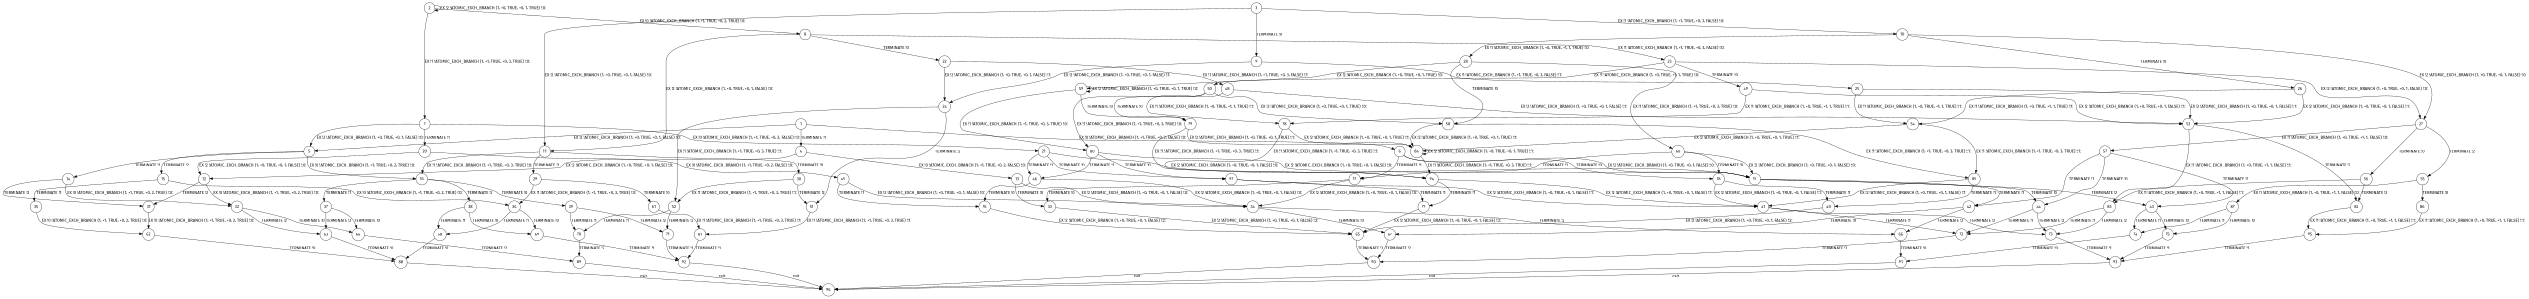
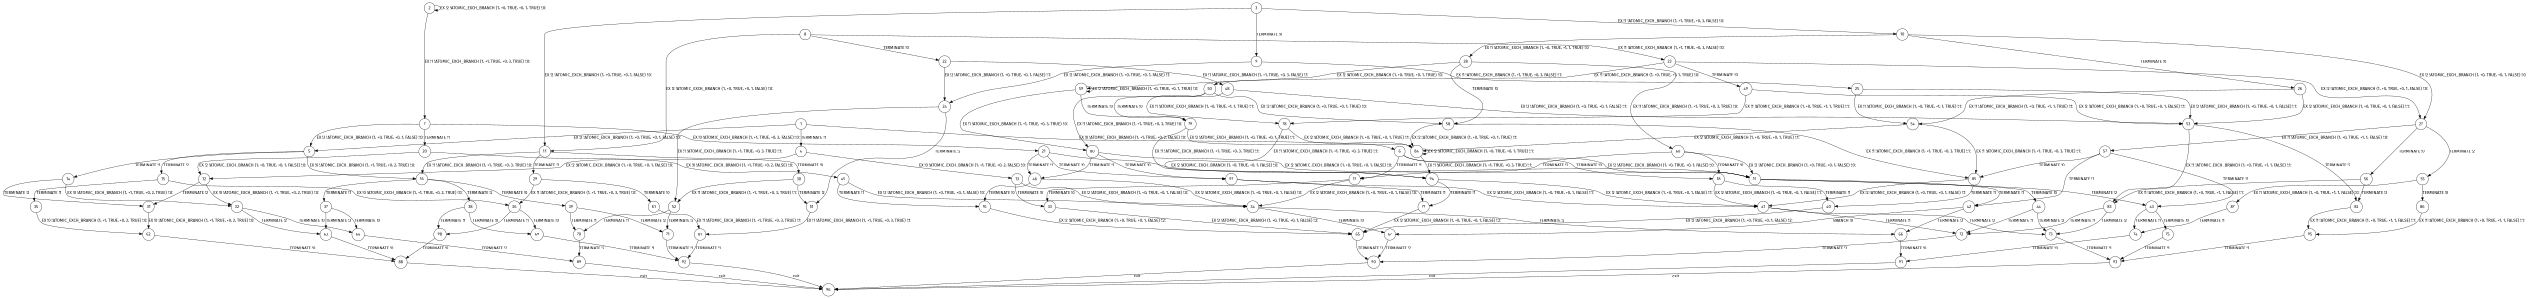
edge "2" -> "8": removed, label "EX !0 !ATOMIC_EXCH_BRANCH (1, +1, TRUE, +0, 2, TRUE) !:0:"
edge "57" -> "44": now "57" -> "85"
edge "42" -> "67": label "TERMINATE !0" -> "BRANCH !0"
edge "87" -> "75": removed, label "TERMINATE !0"
node "68": label "68" -> "98"
